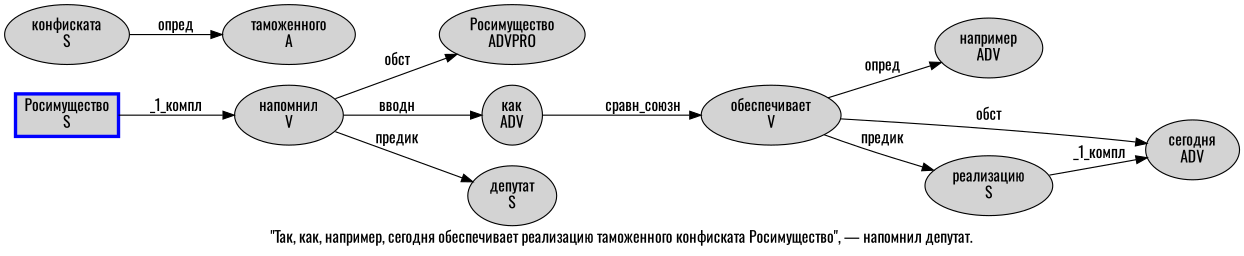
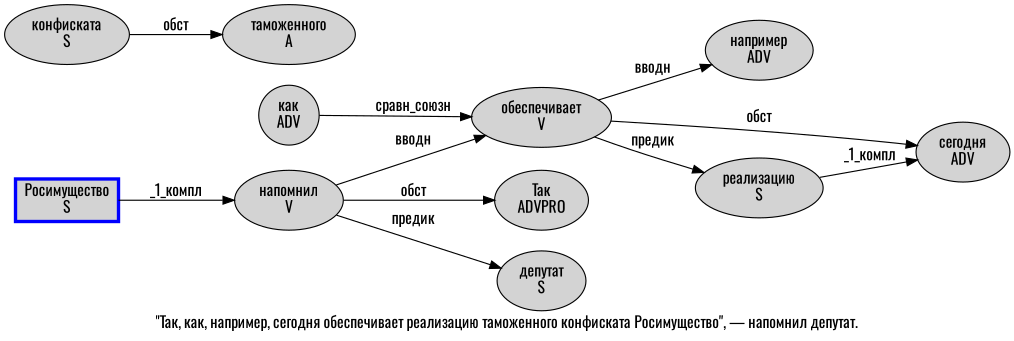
edge "конфиската S" -> "таможенного A": label "опред" -> "обст"
node "Росимущество ADVPRO": label "Росимущество ADVPRO" -> "Так ADVPRO"
edge "обеспечивает V" -> "например ADV": label "опред" -> "вводн"
edge "напомнил V" -> "как ADV": now "напомнил V" -> "обеспечивает V"
